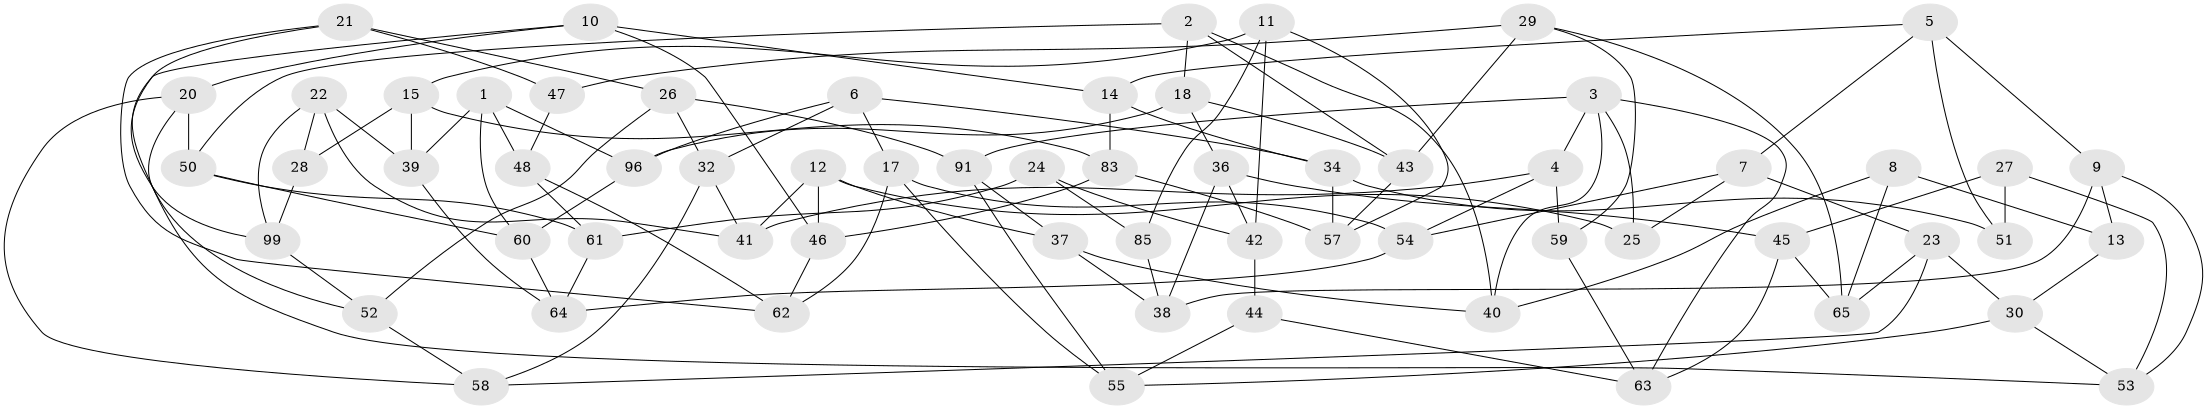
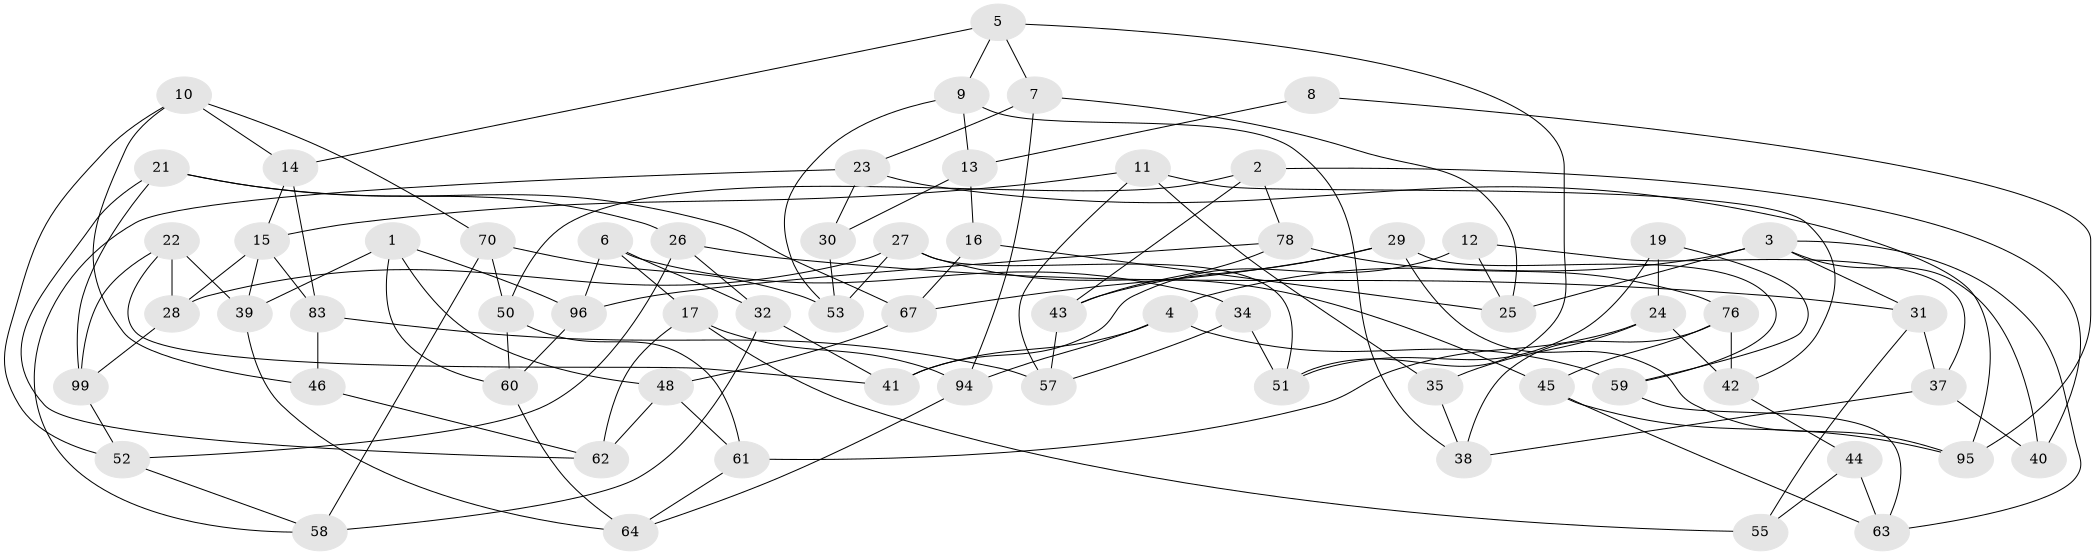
node "20": label "20" -> "70"
node "47": label "47" -> "67"
node "18": label "18" -> "78"
edge "14" -- "34": now "14" -- "15"
node "91": label "91" -> "31"
node "36": label "36" -> "76"
edge "12" -- "46": removed
node "16": added
node "85": label "85" -> "35"
node "54": label "54" -> "94"
node "19": added
edge "8" -- "40": removed
edge "27" -- "28": added
node "65": label "65" -> "95"
edge "30" -- "55": removed
